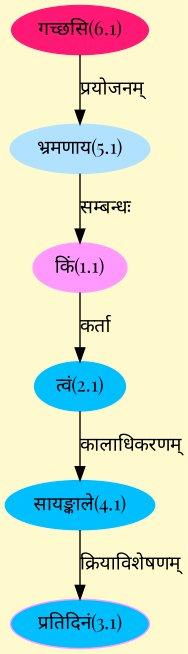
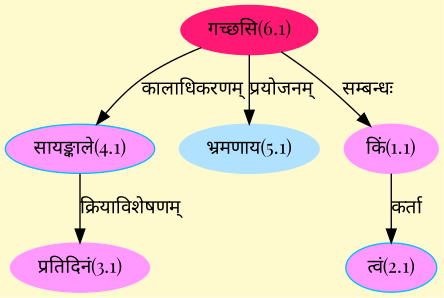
edge "भ्रमणाय(5.1)" -> "किं(1.1)": now "गच्छसि(6.1)" -> "किं(1.1)"
node "त्वं(2.1)": fillcolor #00bfff -> #ff99ff
edge "त्वं(2.1)" -> "सायङ्काले(4.1)": now "गच्छसि(6.1)" -> "सायङ्काले(4.1)"
node "सायङ्काले(4.1)": fillcolor #00bfff -> #ff99ff
node "प्रतिदिनं(3.1)": fillcolor #00bfff -> #ff99ff
